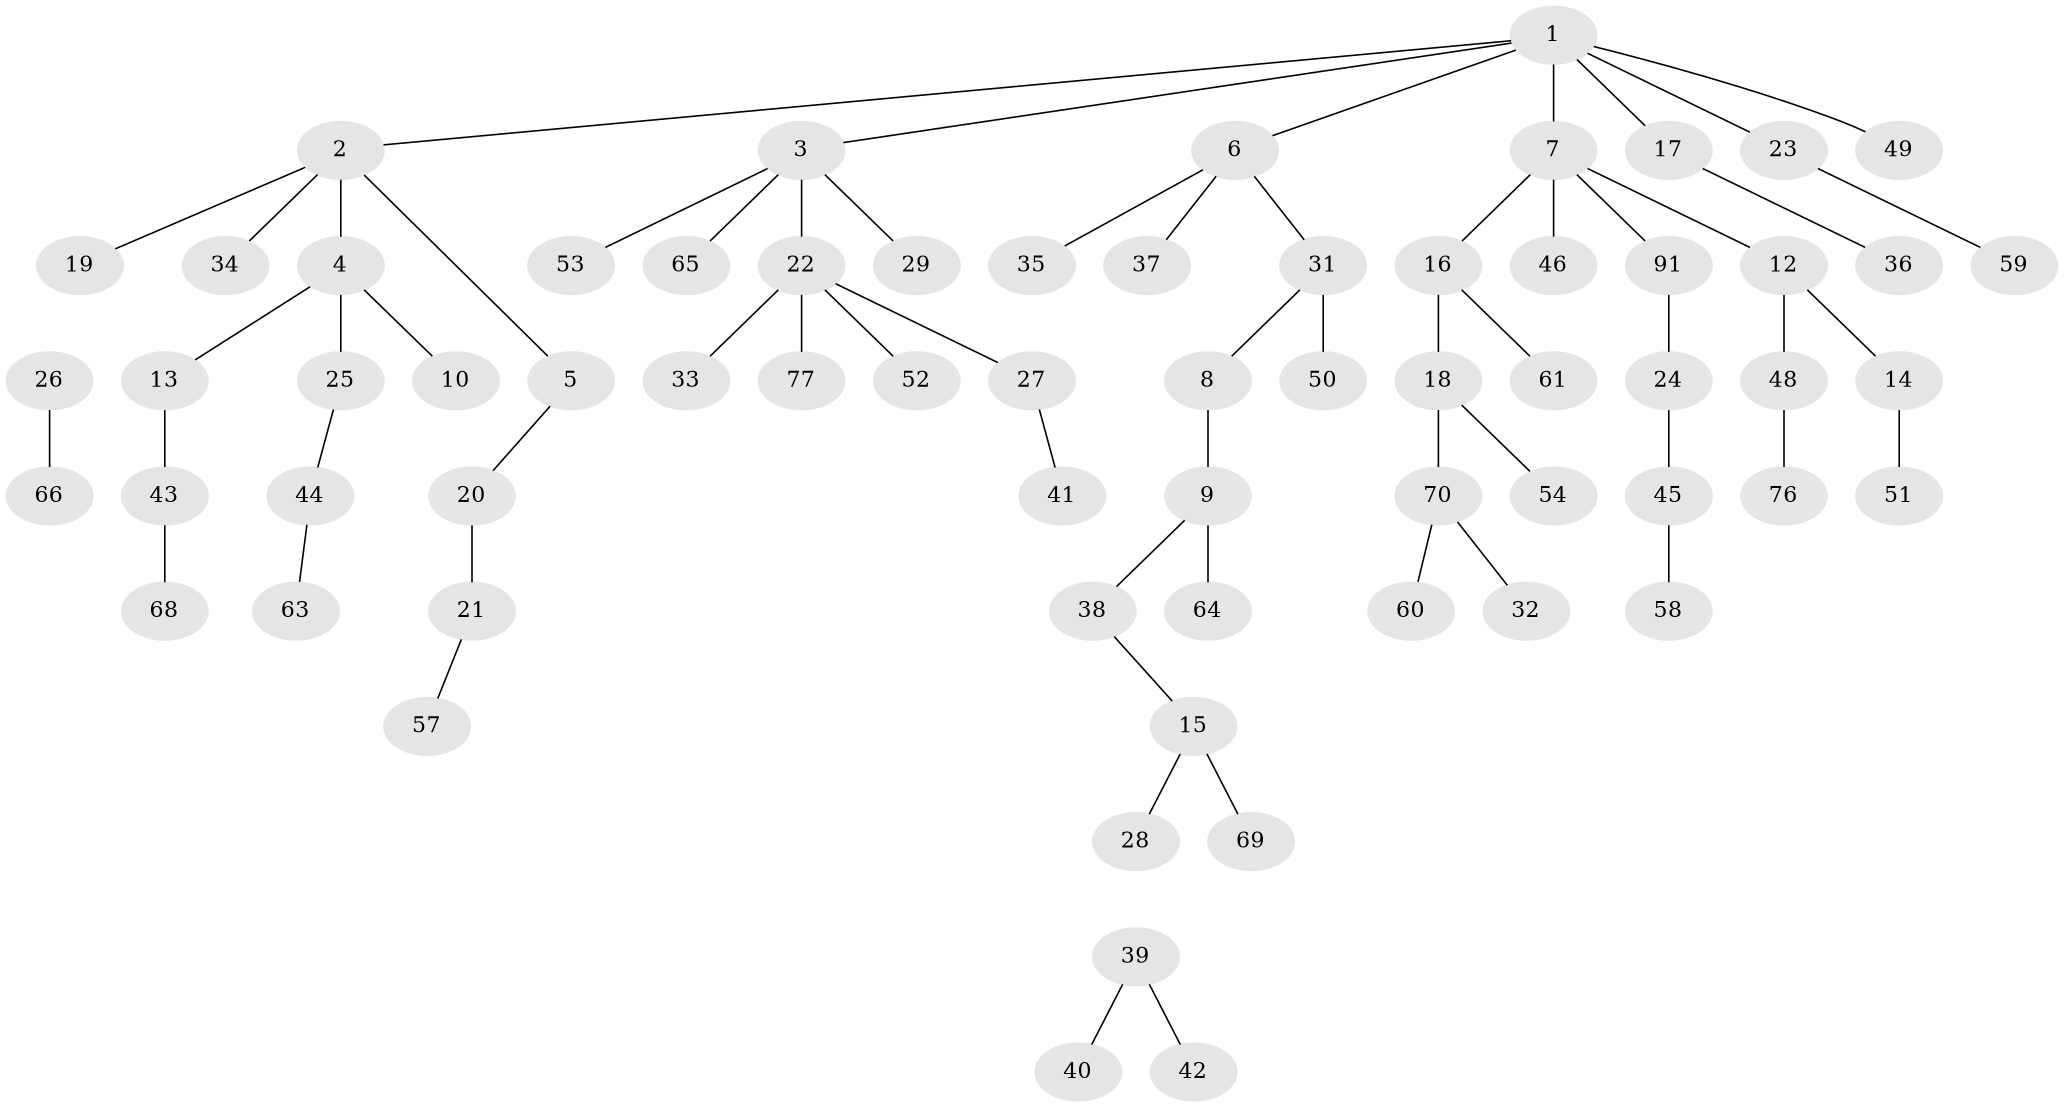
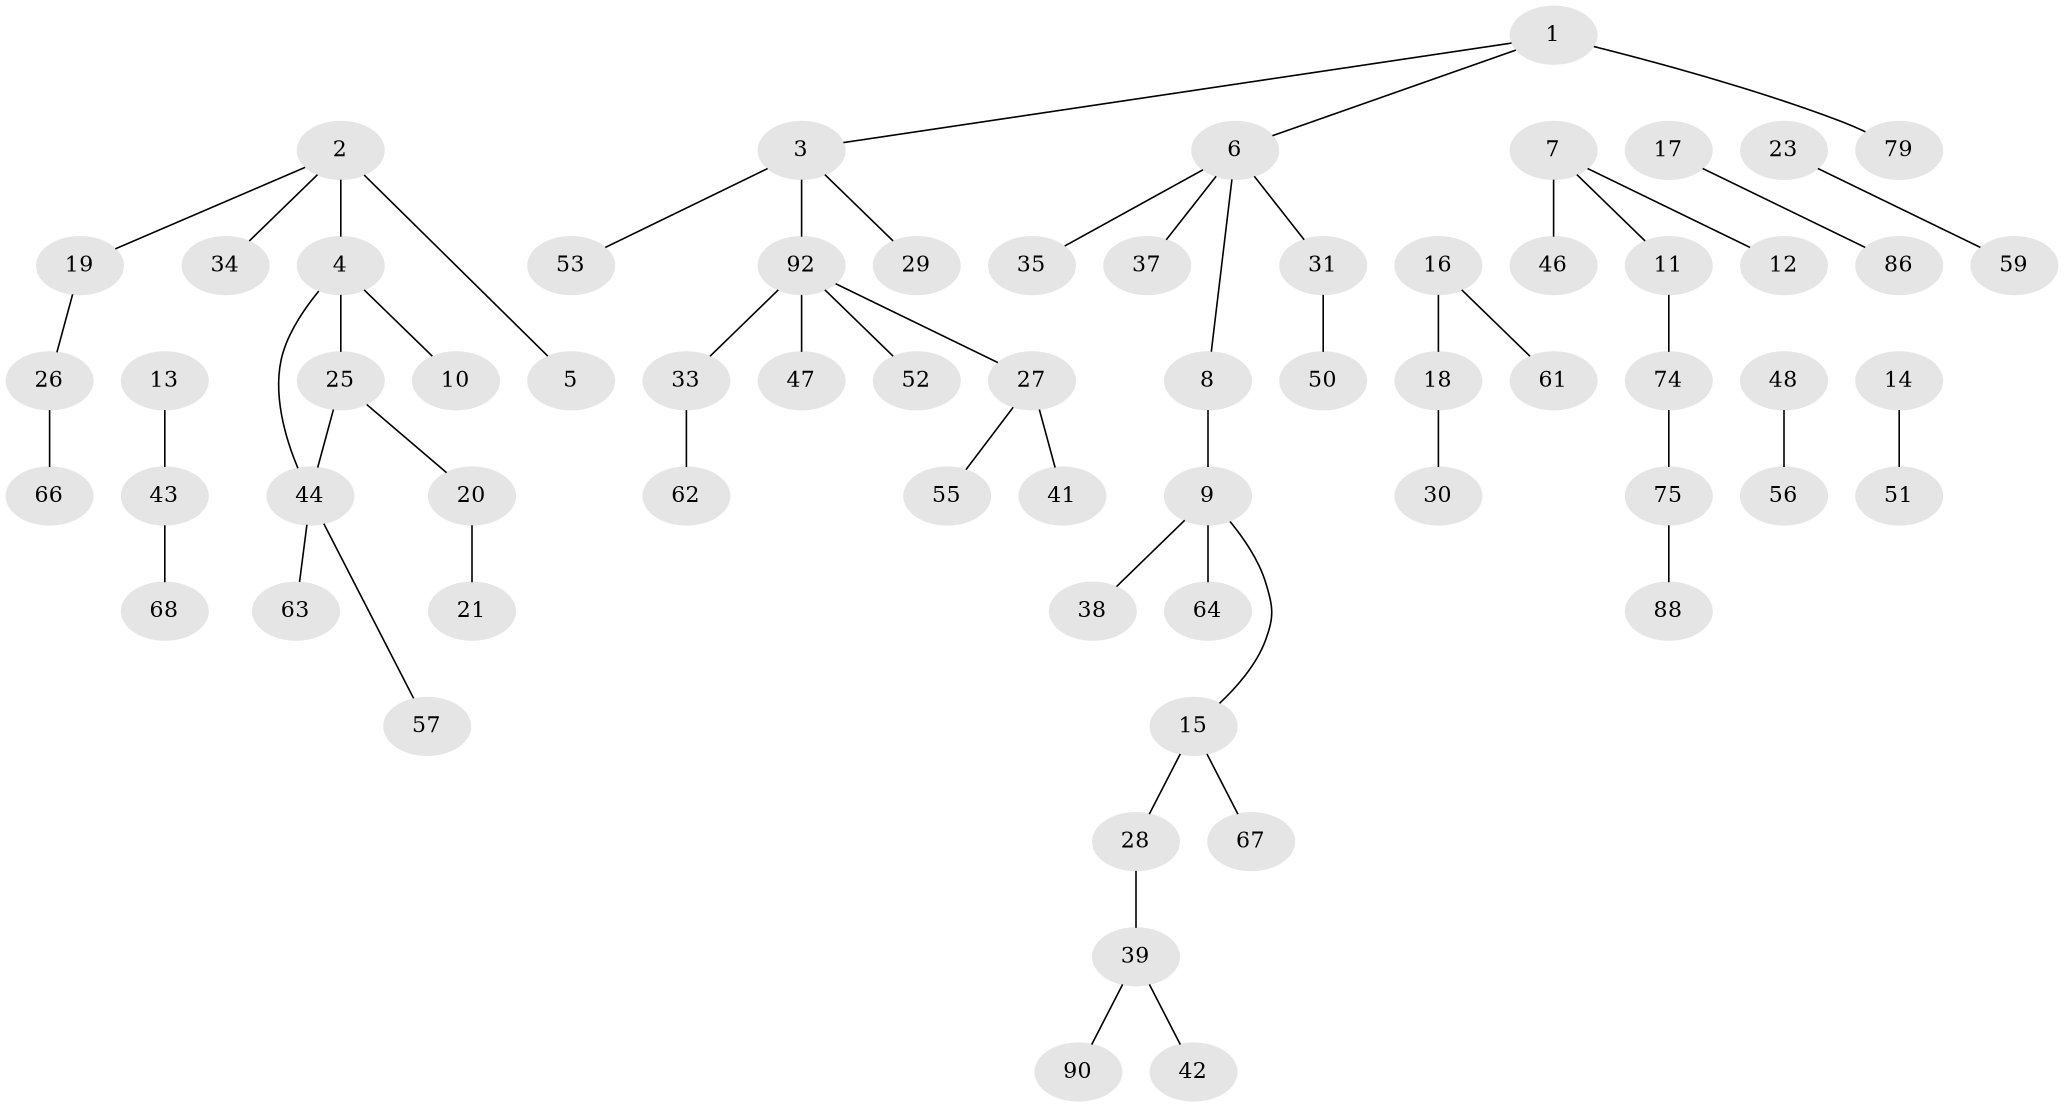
edge "1" -- "2": removed
edge "1" -- "7": removed
edge "1" -- "17": removed
edge "1" -- "23": removed
node "49": label "49" -> "79"
edge "7" -- "16": removed
node "65": removed
node "22": label "22" -> "92"
node "91": label "91" -> "11"
node "36": label "36" -> "86"
edge "19" -- "26": added
edge "4" -- "13": now "4" -- "44"
edge "31" -- "8": now "6" -- "8"
edge "12" -- "48": removed
edge "12" -- "14": removed
node "77": label "77" -> "47"
node "24": label "24" -> "74"
edge "5" -- "20": now "25" -- "20"
node "62": added
node "55": added
node "70": label "70" -> "30"
node "54": removed
node "45": label "45" -> "75"
node "76": label "76" -> "56"
node "60": removed
node "32": removed
node "58": label "58" -> "88"
edge "21" -- "57": now "44" -- "57"
edge "38" -- "15": now "9" -- "15"
node "69": label "69" -> "67"
edge "28" -- "39": added
node "40": label "40" -> "90"
